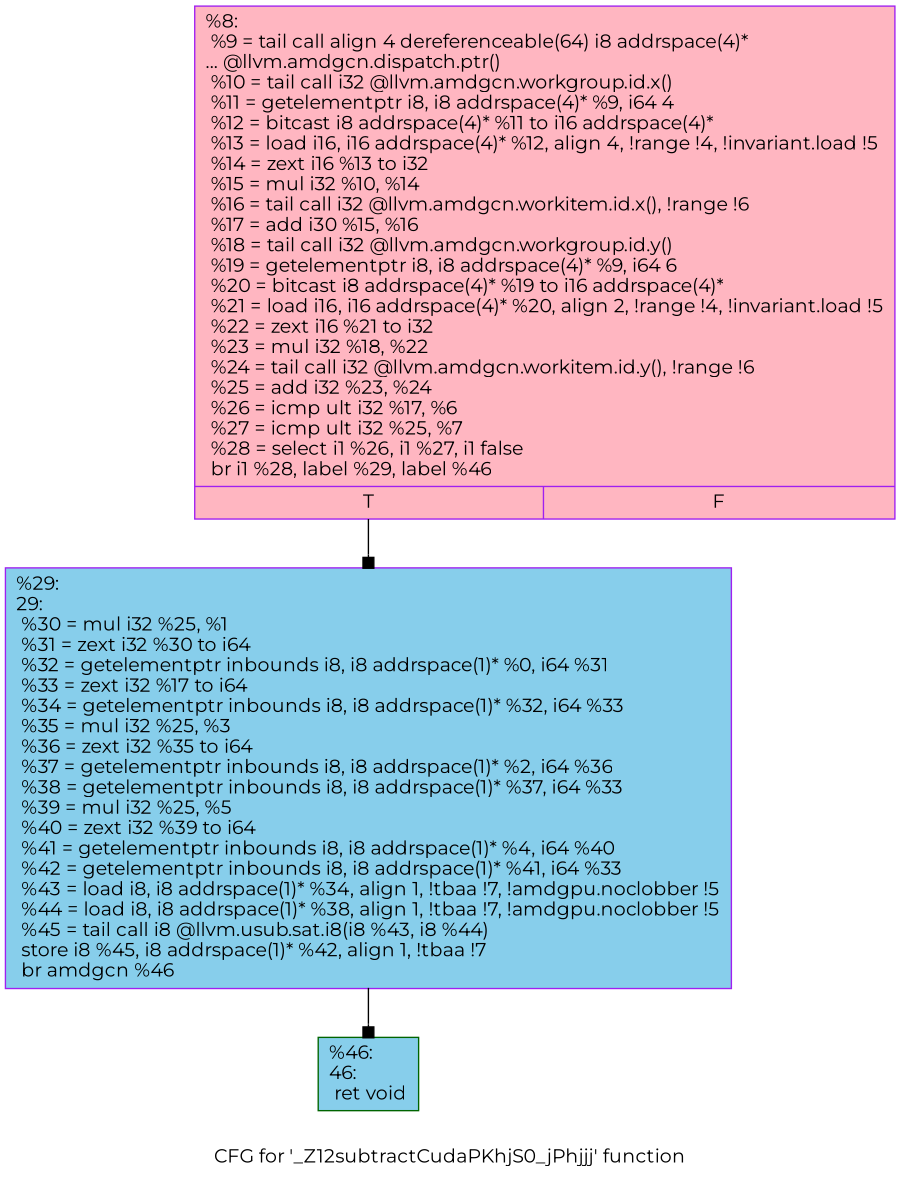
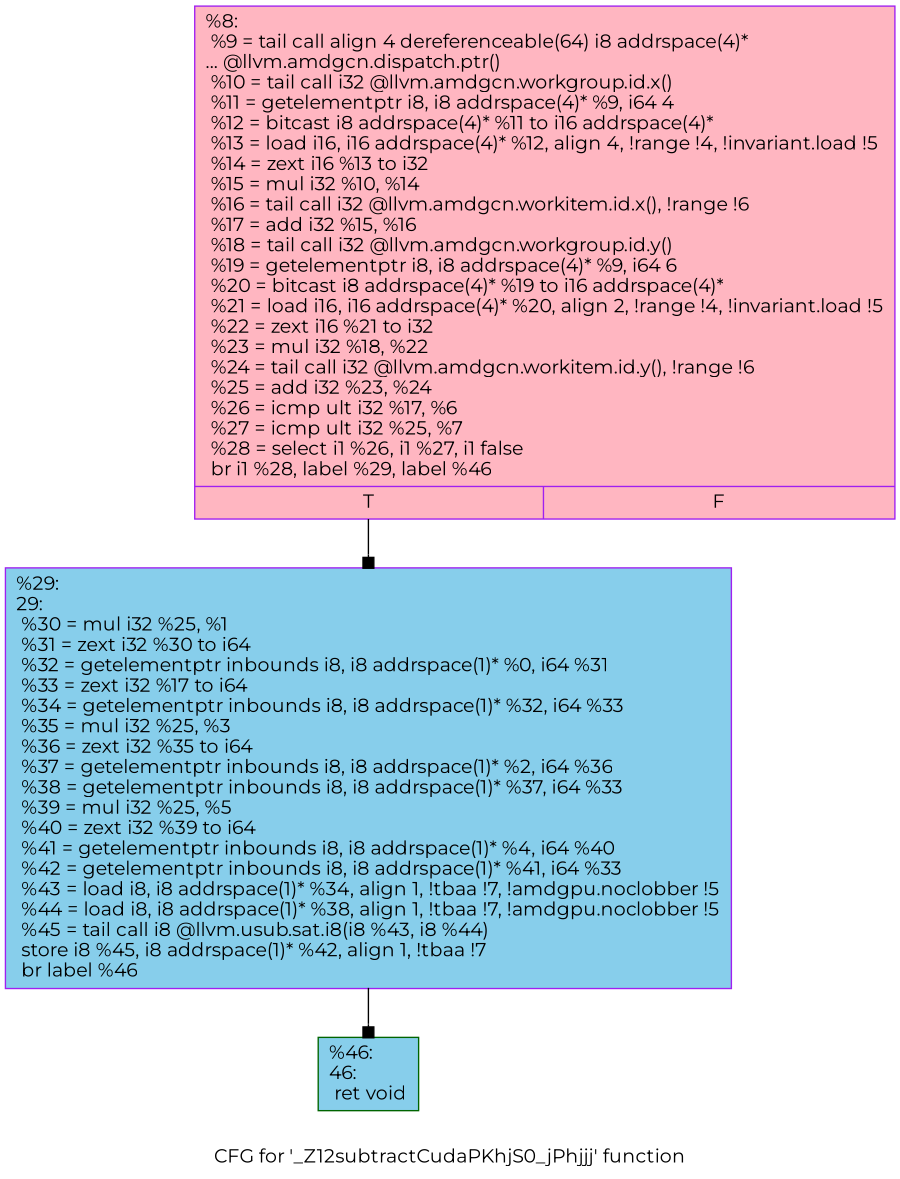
node "%8:": text "%17 = add i30 %15, %16" -> "%17 = add i32 %15, %16"
node "%29:": text "br amdgcn %46" -> "br label %46"
